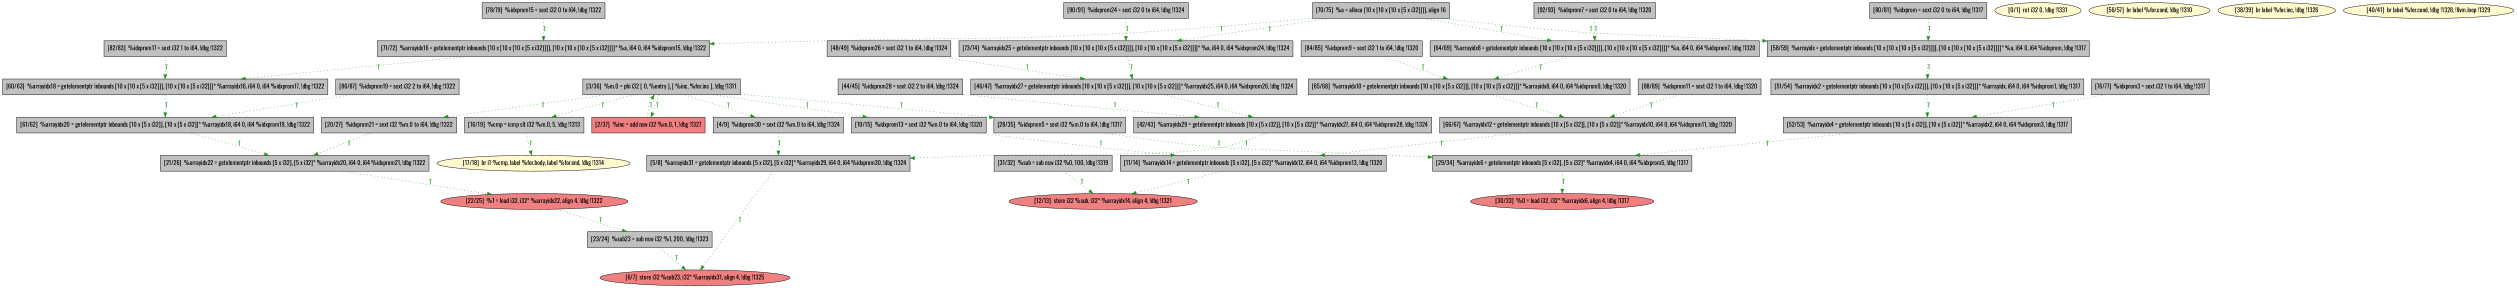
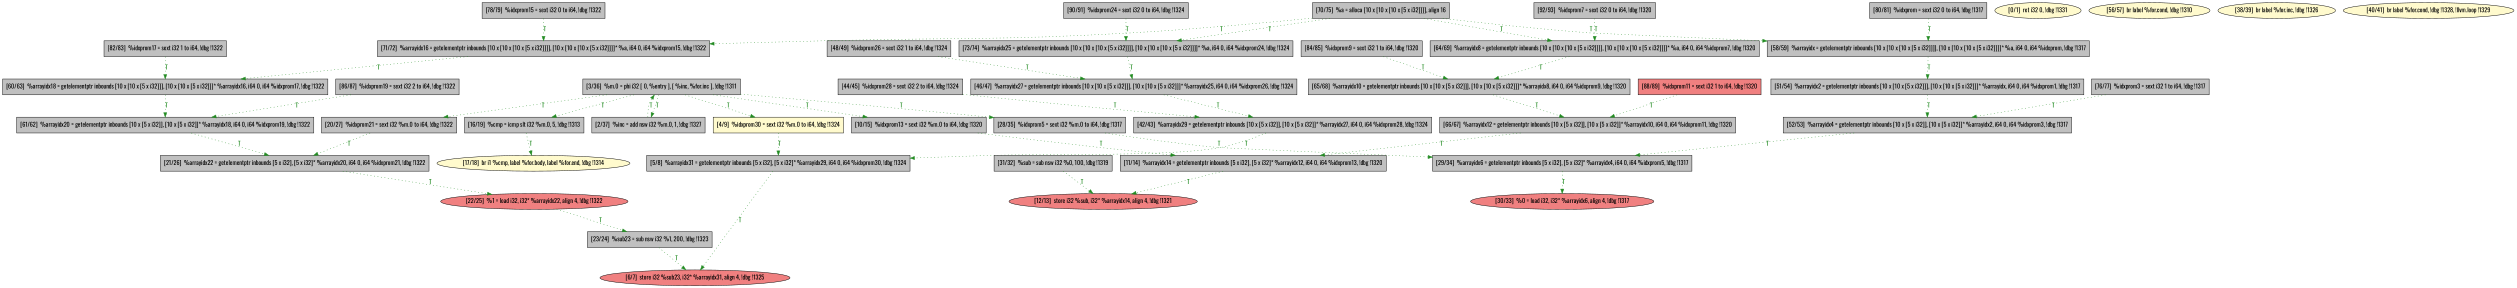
node "[88/89]  %idxprom11 = sext i32 1 to i64, !dbg !1320": fillcolor grey -> lightcoral
node "[2/37]  %inc = add nsw i32 %m.0, 1, !dbg !1327": fillcolor lightcoral -> grey
node "[4/9]  %idxprom30 = sext i32 %m.0 to i64, !dbg !1324": fillcolor grey -> lemonchiffon
